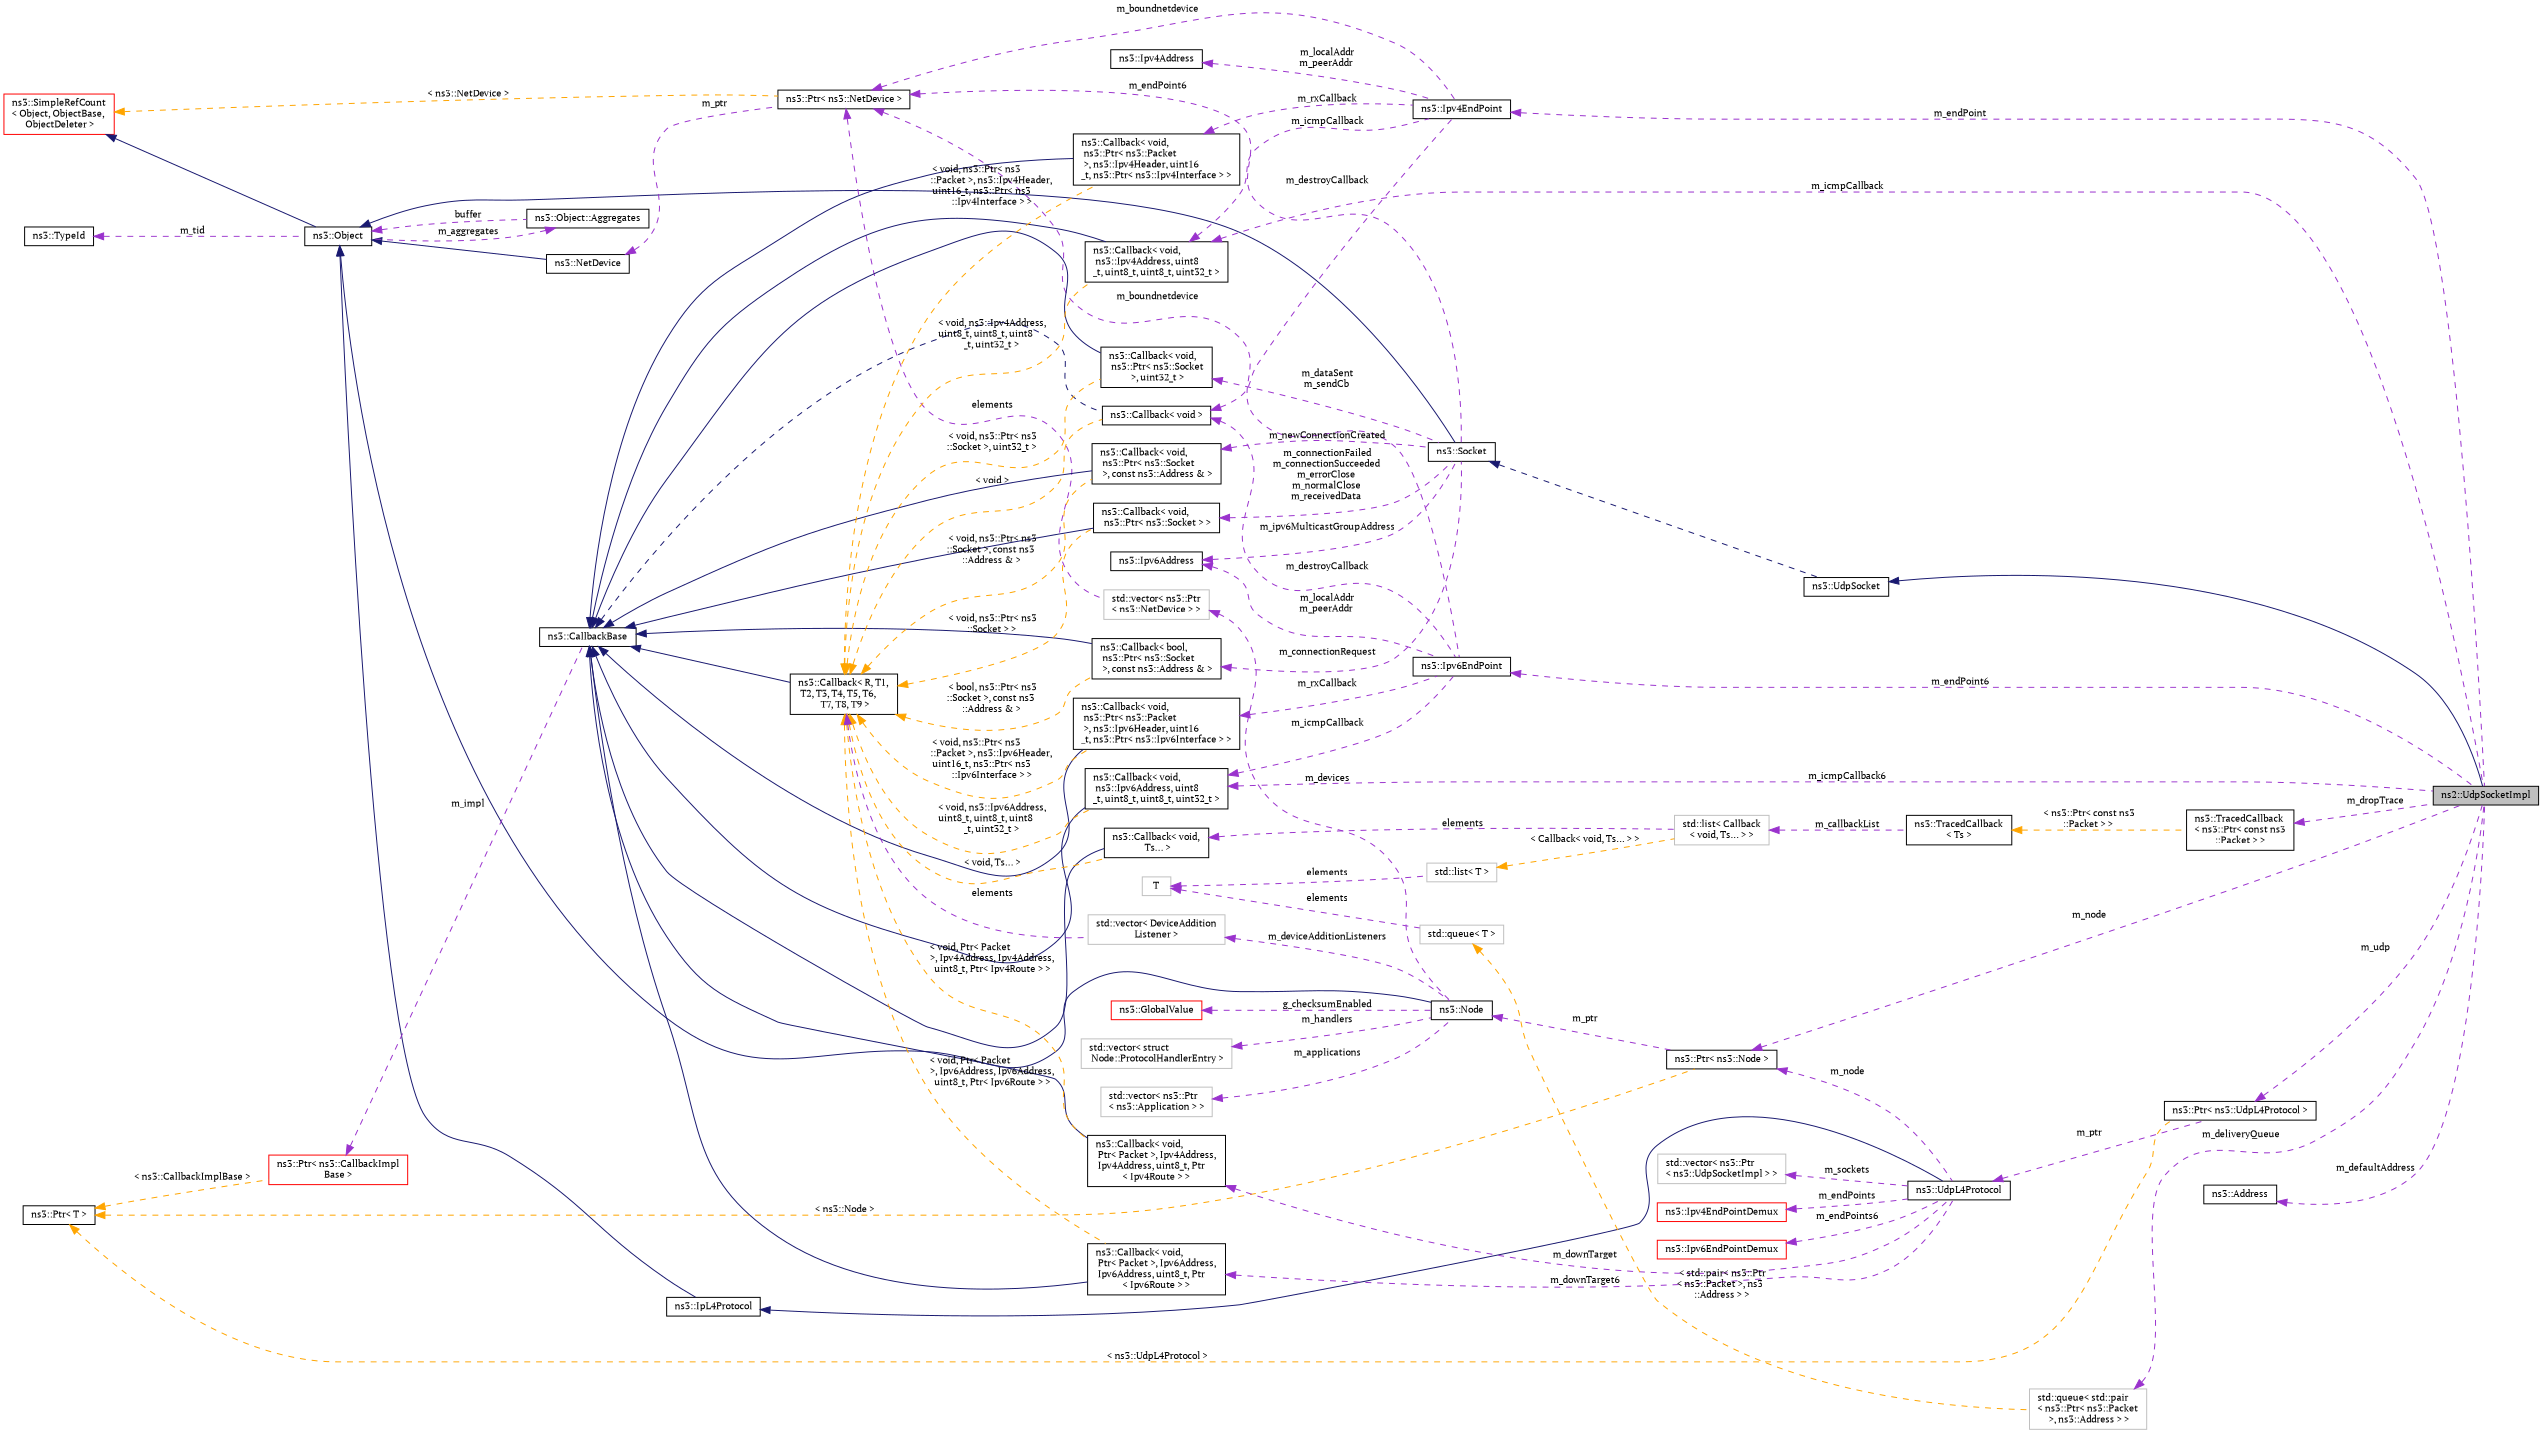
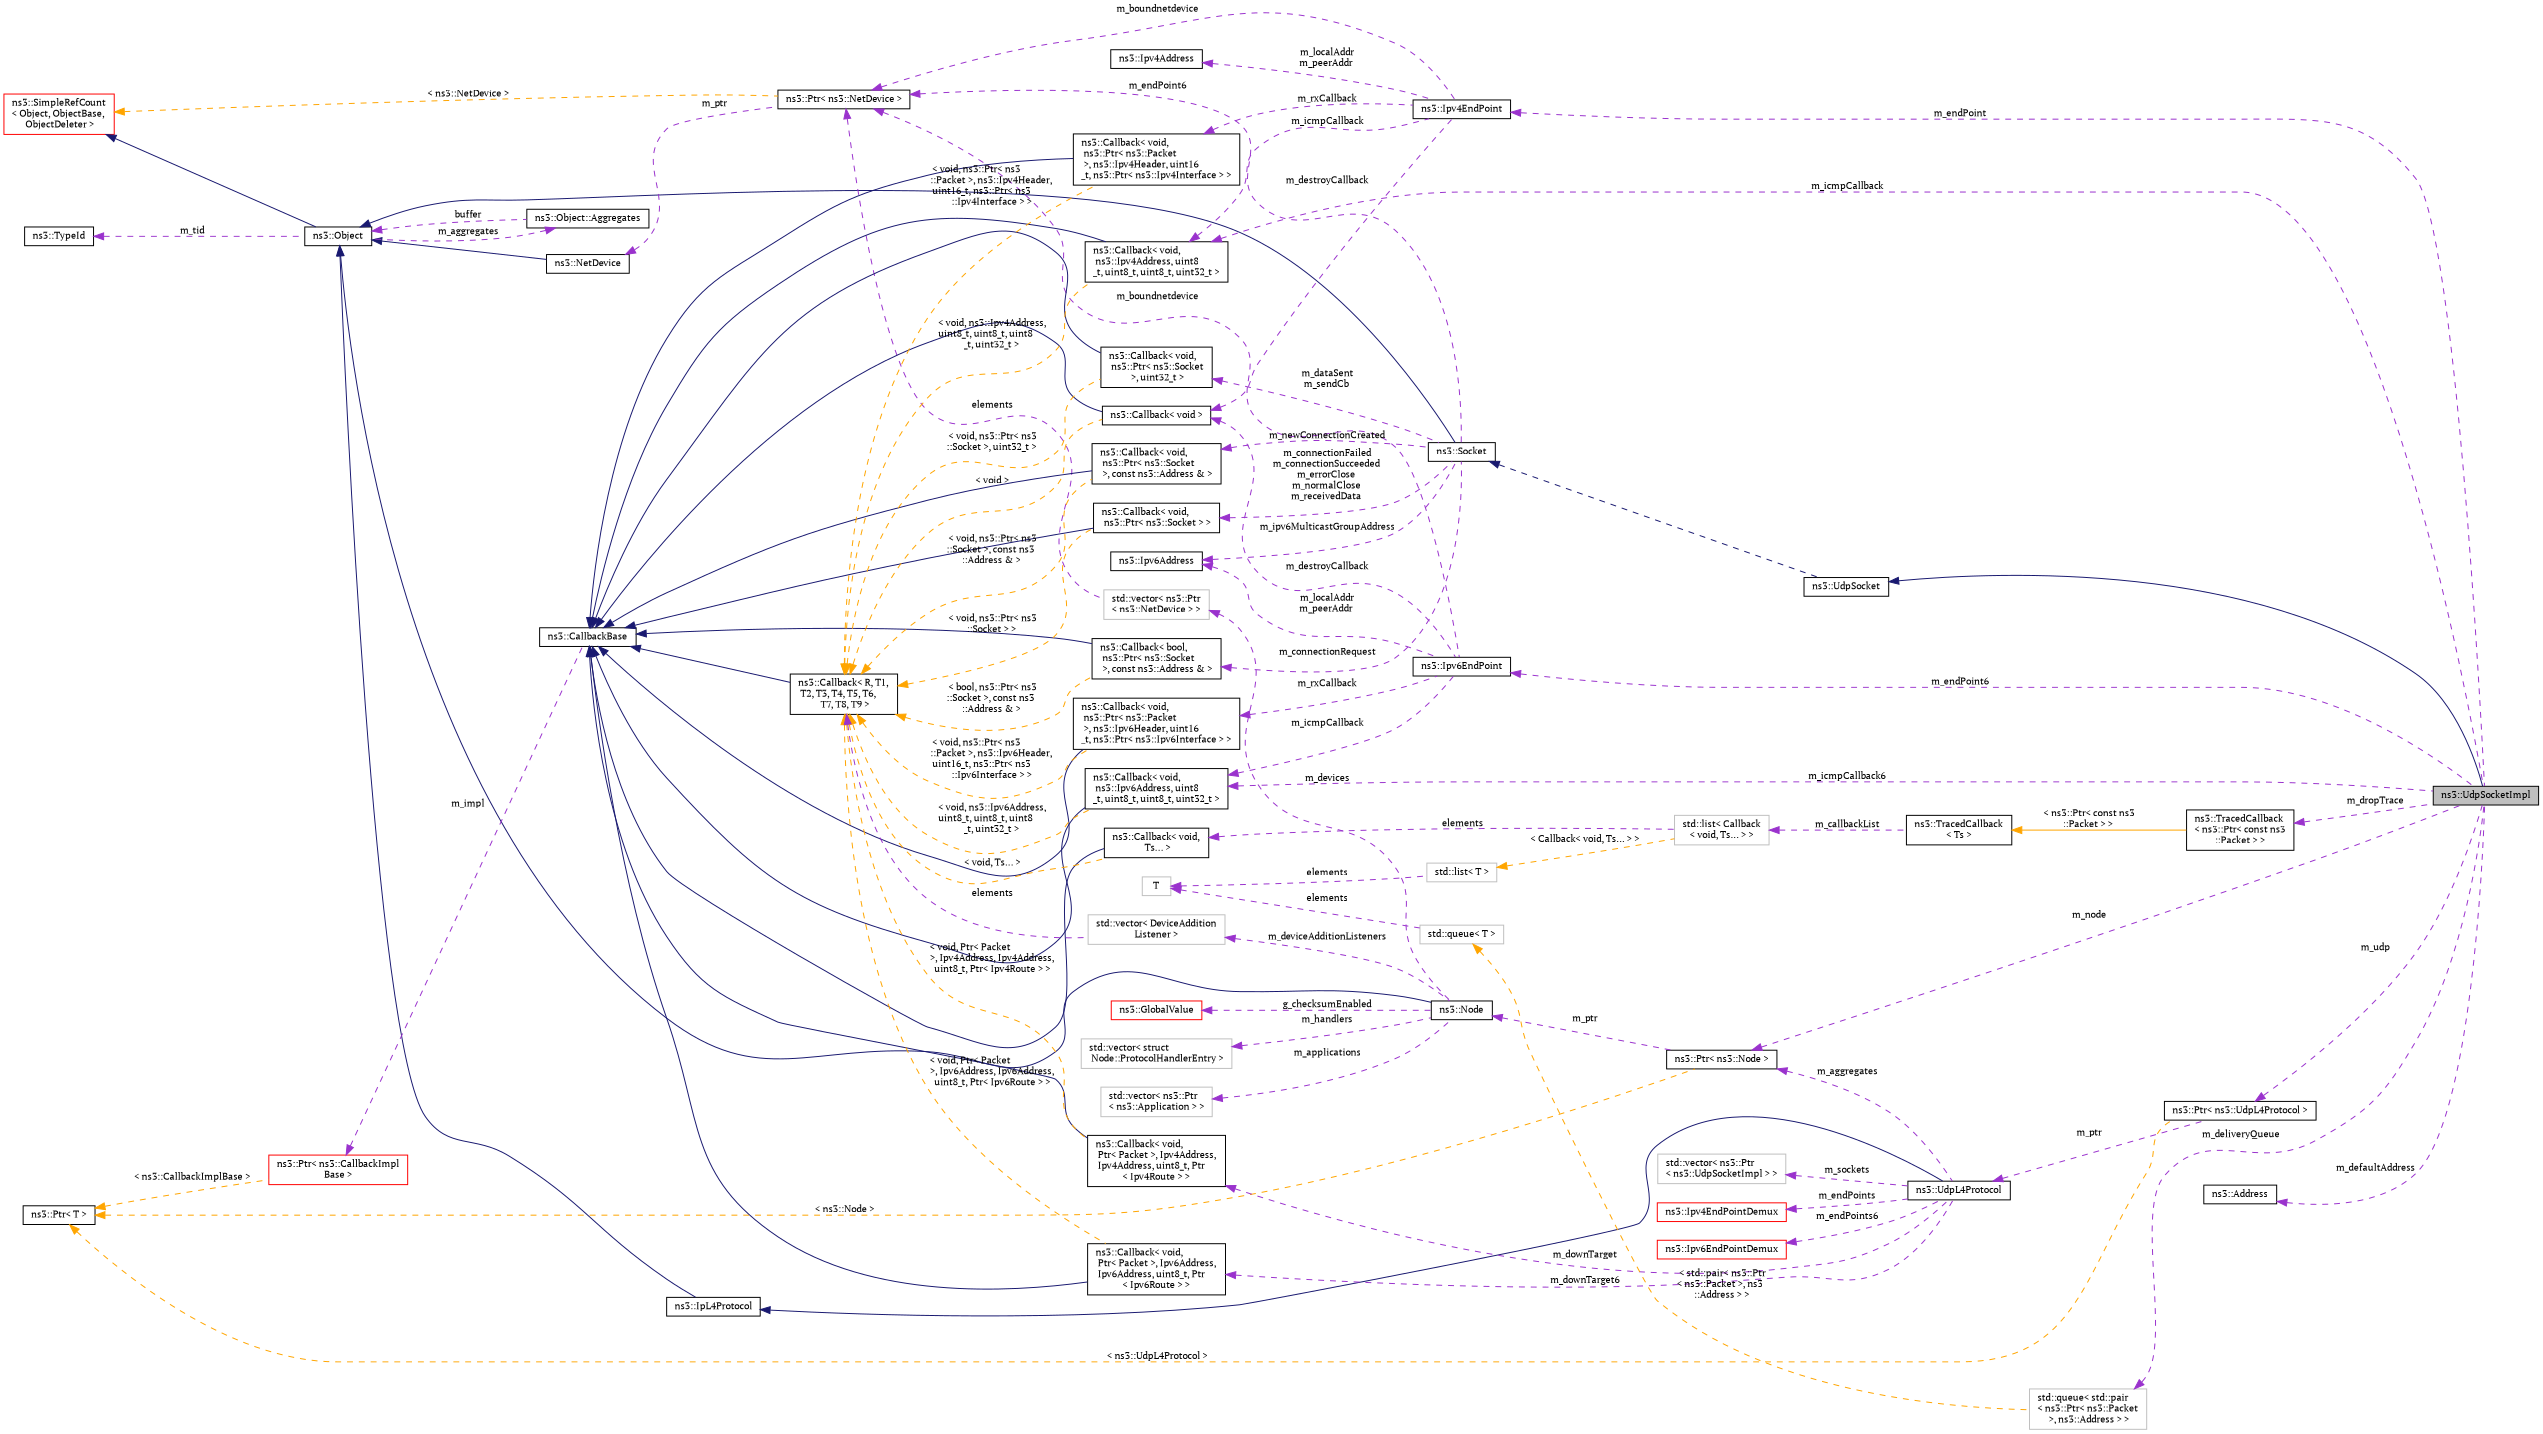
edge "ns3::Callback< void >" -> "ns3::CallbackBase": style dashed -> solid
node "ns2::UdpSocketImpl": label "ns2::UdpSocketImpl" -> "ns3::UdpSocketImpl"
edge "ns3::TracedCallback < ns3::Ptr< const ns3 ::Packet > >" -> "ns3::TracedCallback < Ts >": style dashed -> solid
edge "ns3::UdpL4Protocol" -> "ns3::Ptr< ns3::Node >": label " m_node" -> " m_aggregates"
